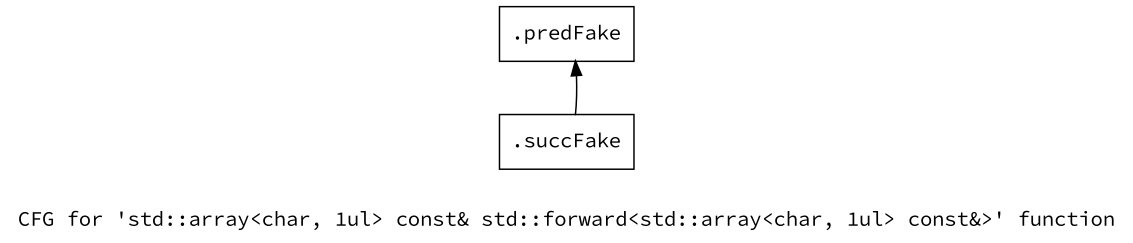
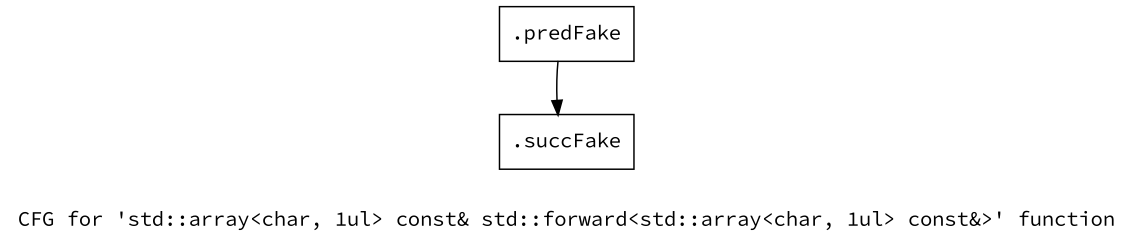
edge ".succFake" -> ".predFake": reversed
